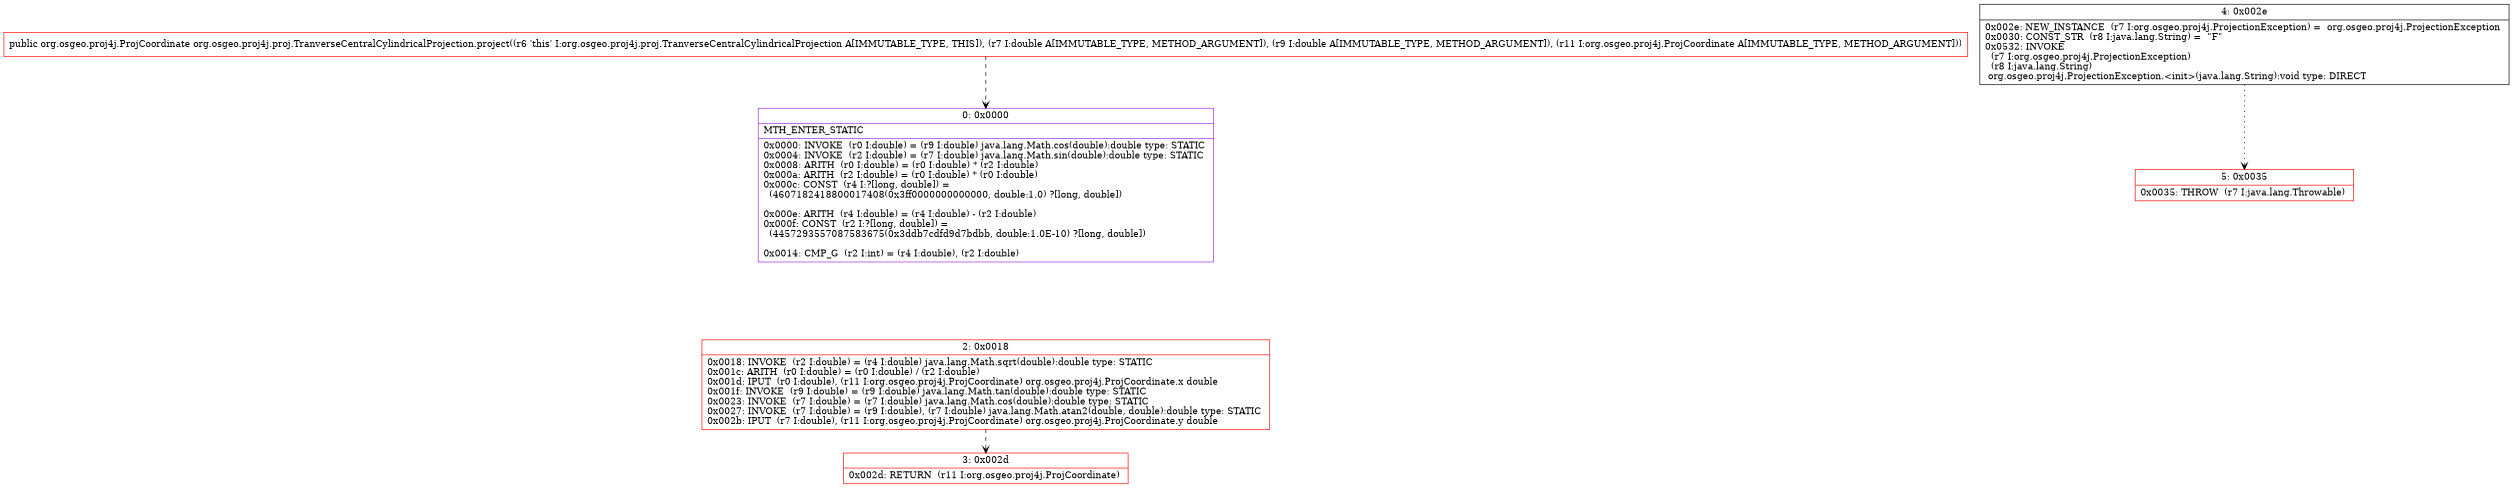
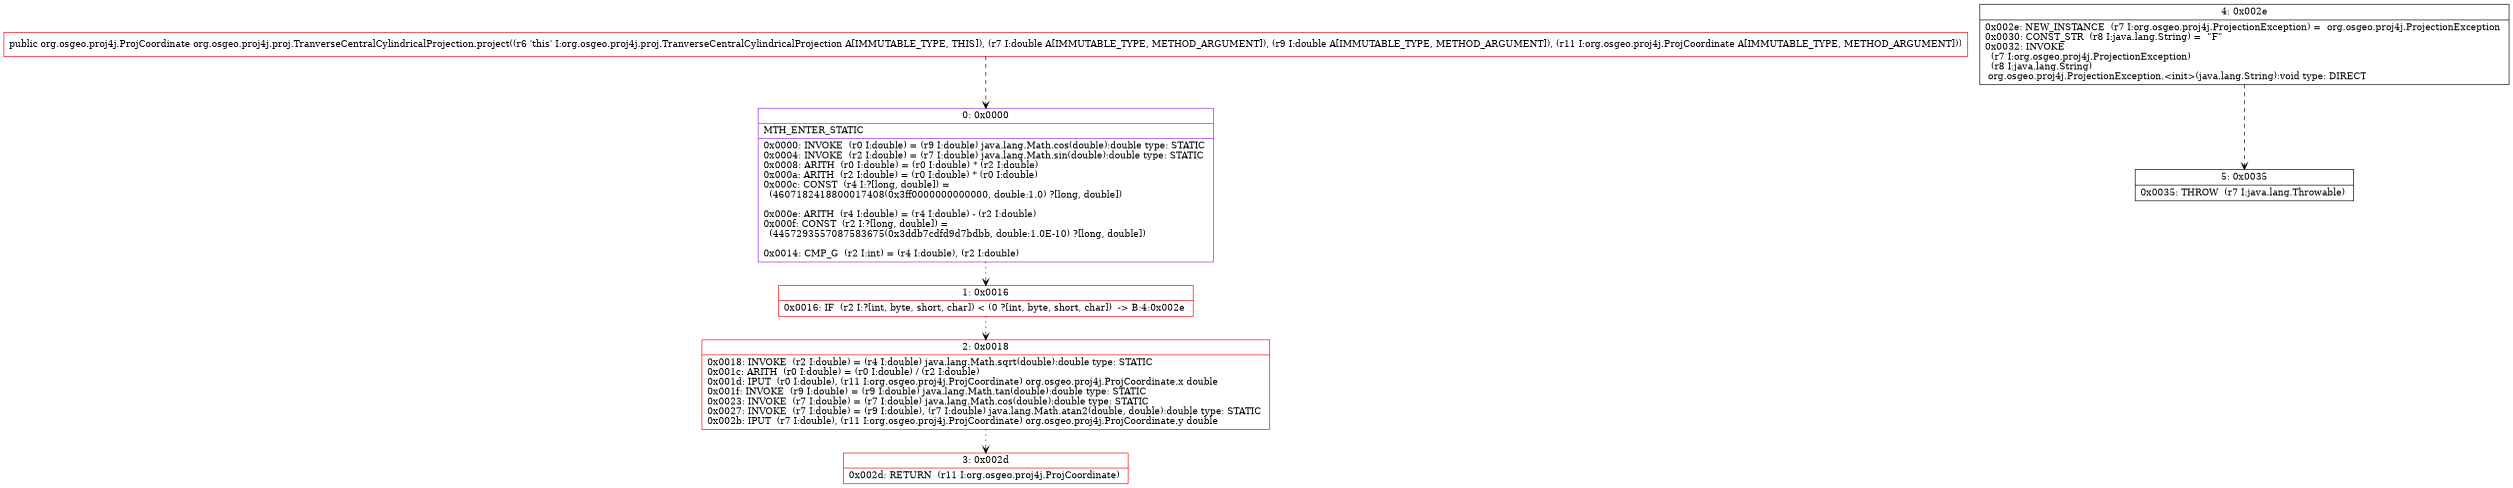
node "4: 0x002e": text "0x0532: INVOKE" -> "0x0032: INVOKE"
edge "4: 0x002e" -> "5: 0x0035": style dotted -> dashed
node "5: 0x0035": color red -> black
node "1: 0x0016": added
edge "2: 0x0018" -> "3: 0x002d": style dashed -> dotted
